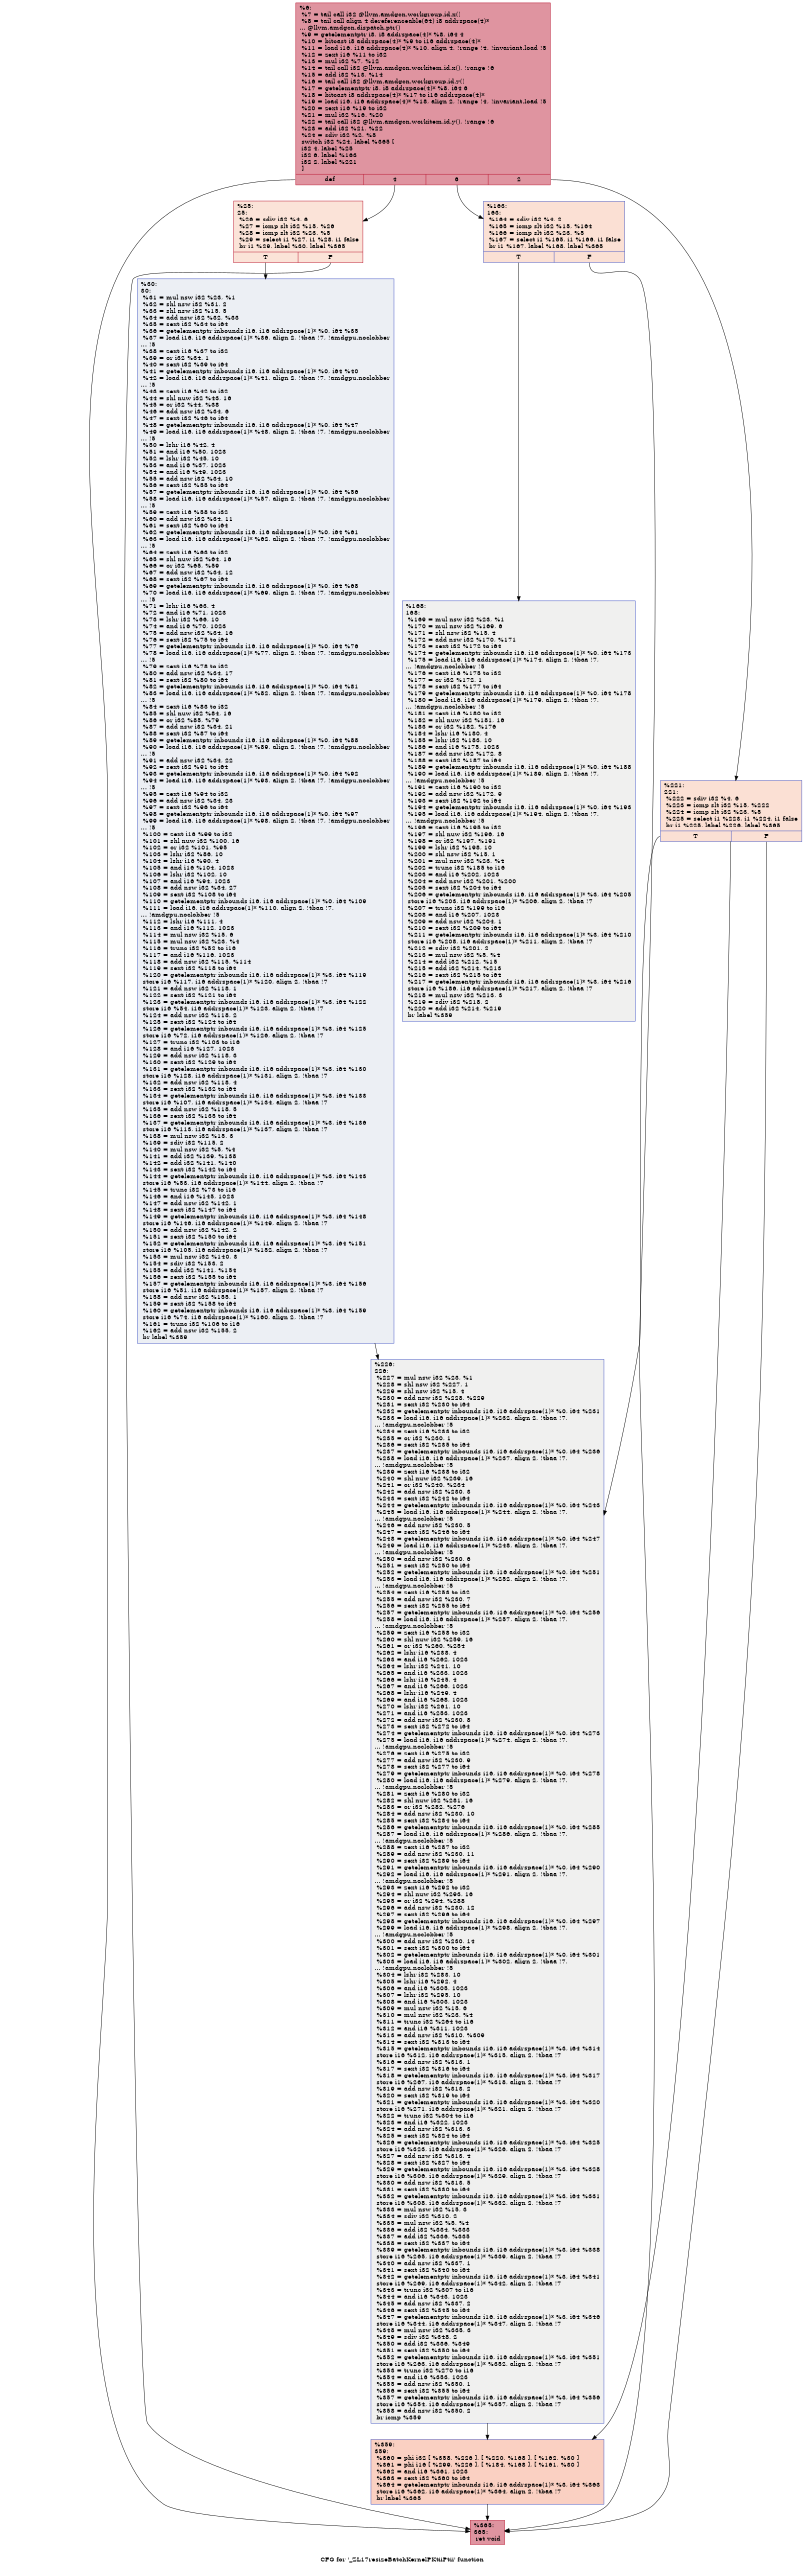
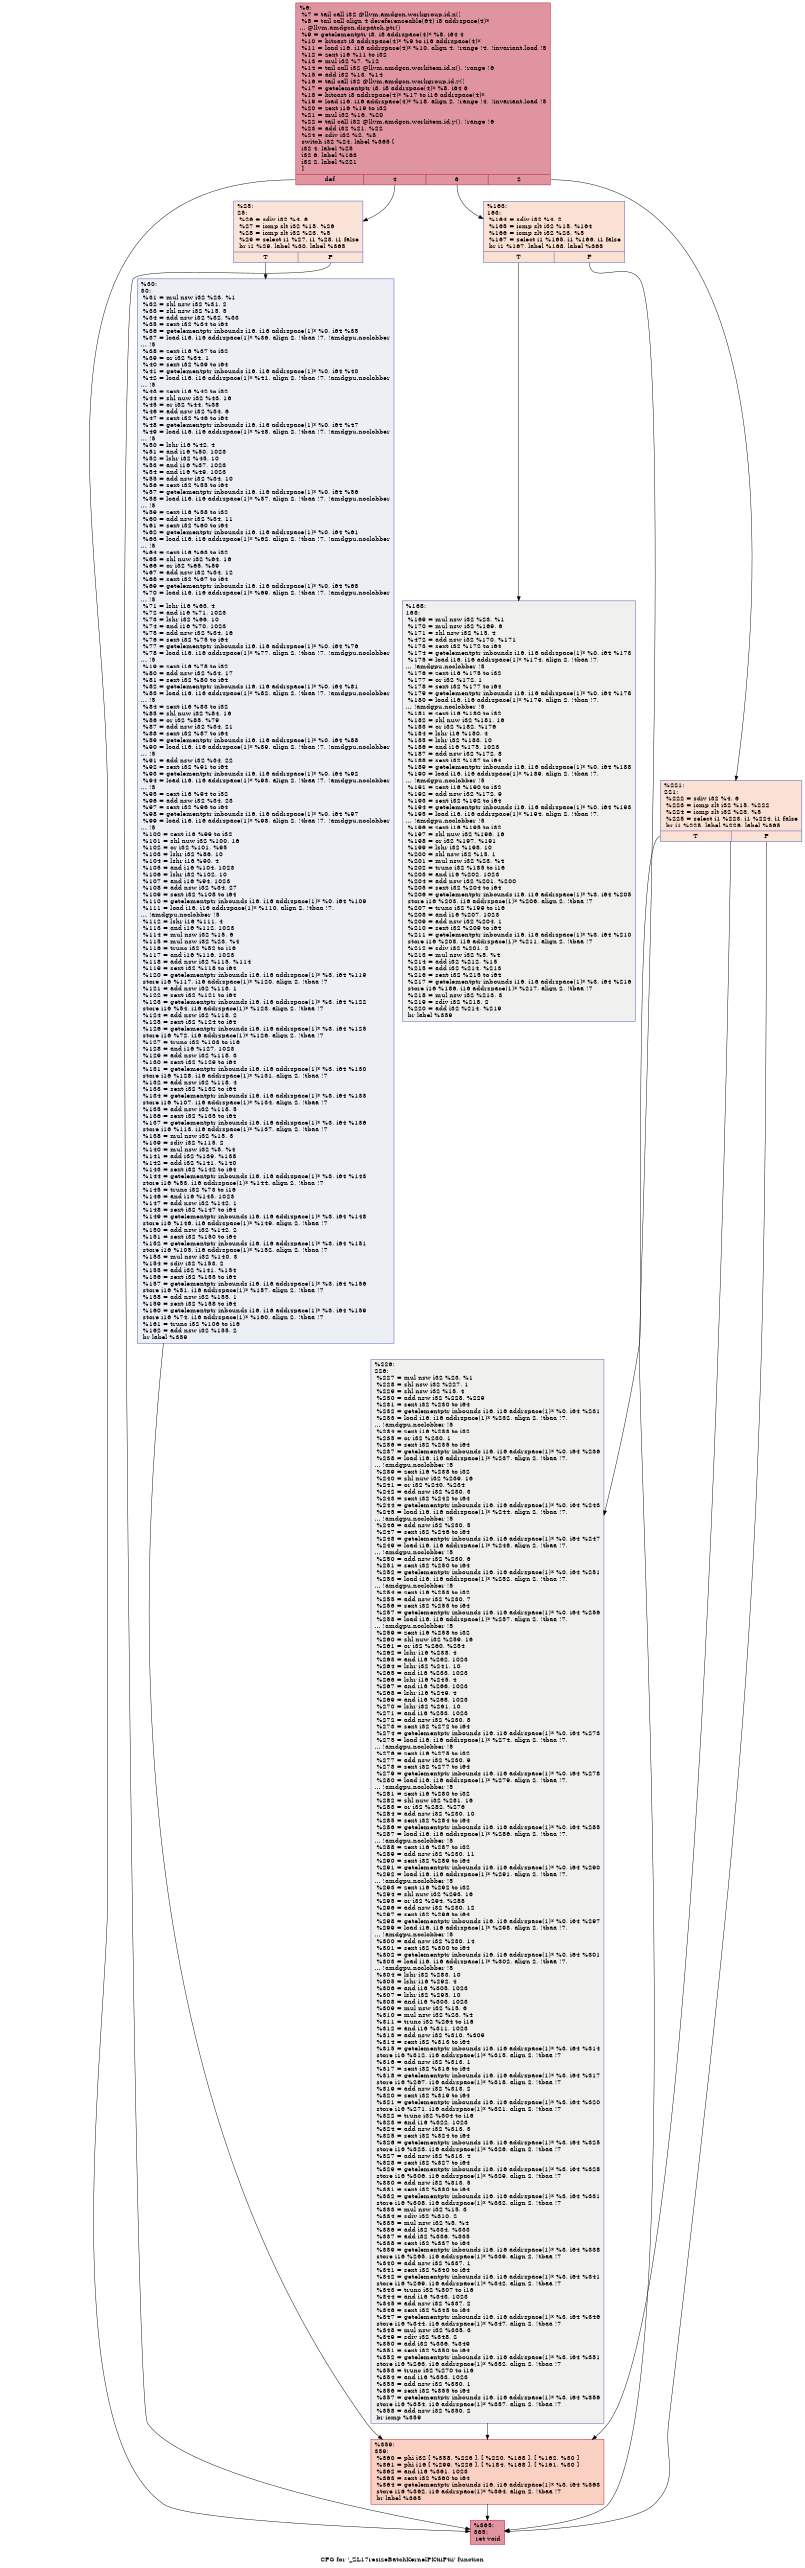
node "%25:": color #b70d28ff -> #3d50c3ff
node "%168:": text "%172 = add nsw i32 %170, %171" -> "%472 = add nsw i32 %170, %171"
node "%30:": text "%79 = zext i16 %78 to i32" -> "%19 = zext i16 %78 to i32"
edge "%30:" -> "%226:": now "%30:" -> "%359:"
node "%359:": color #3d50c3ff -> #b70d28ff
